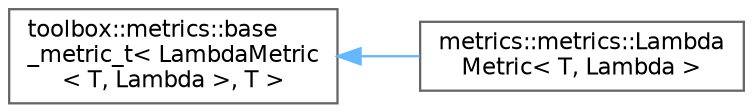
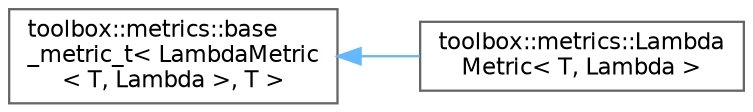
node "metrics::metrics::Lambda Metric< T, Lambda >": label "metrics::metrics::Lambda Metric< T, Lambda >" -> "toolbox::metrics::Lambda Metric< T, Lambda >"
